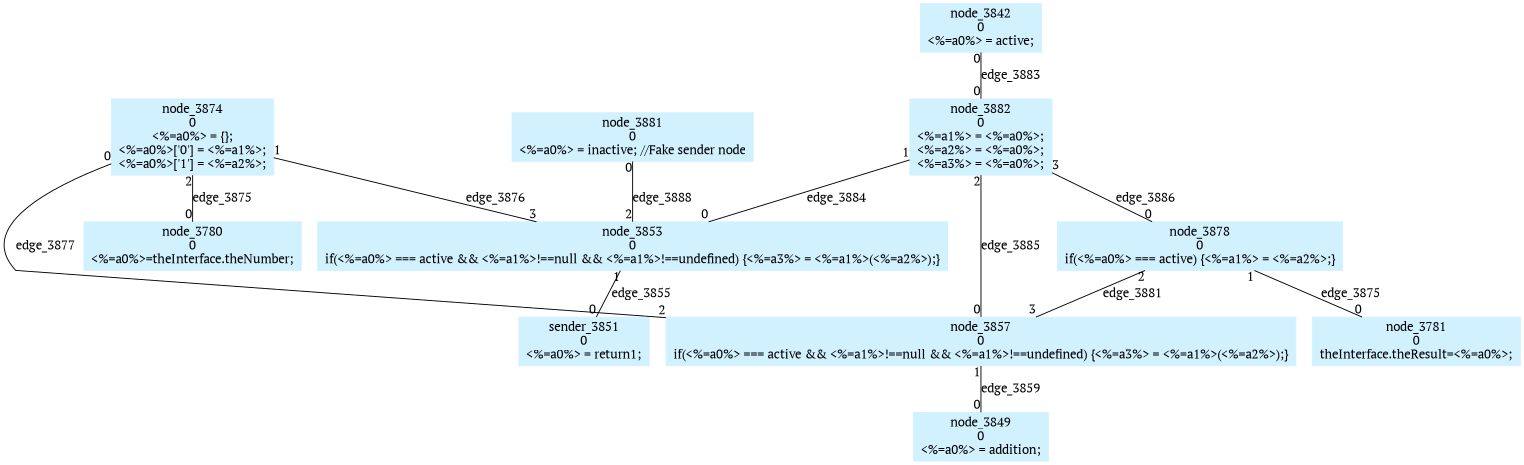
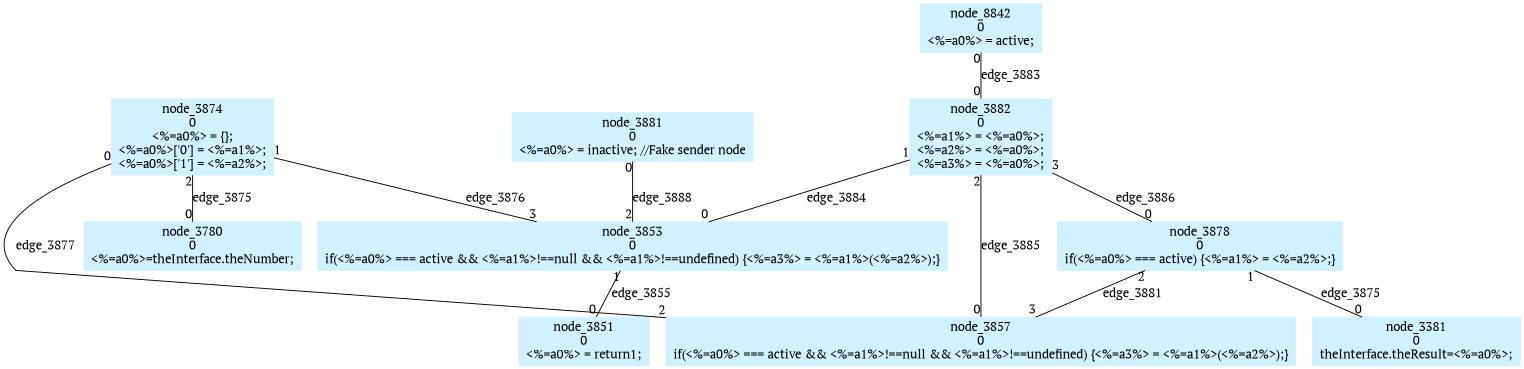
node "node_3842 0 <%=a0%> = active;": label "node_3842 0 <%=a0%> = active;" -> "node_8842 0 <%=a0%> = active;"
node "sender_3851 0 <%=a0%> = return1;": label "sender_3851 0 <%=a0%> = return1;" -> "node_3851 0 <%=a0%> = return1;"
node "node_3781 0 theInterface.theResult=<%=a0%>;": label "node_3781 0 theInterface.theResult=<%=a0%>;" -> "node_3381 0 theInterface.theResult=<%=a0%>;"
node "node_3849 0 <%=a0%> = addition;": removed
